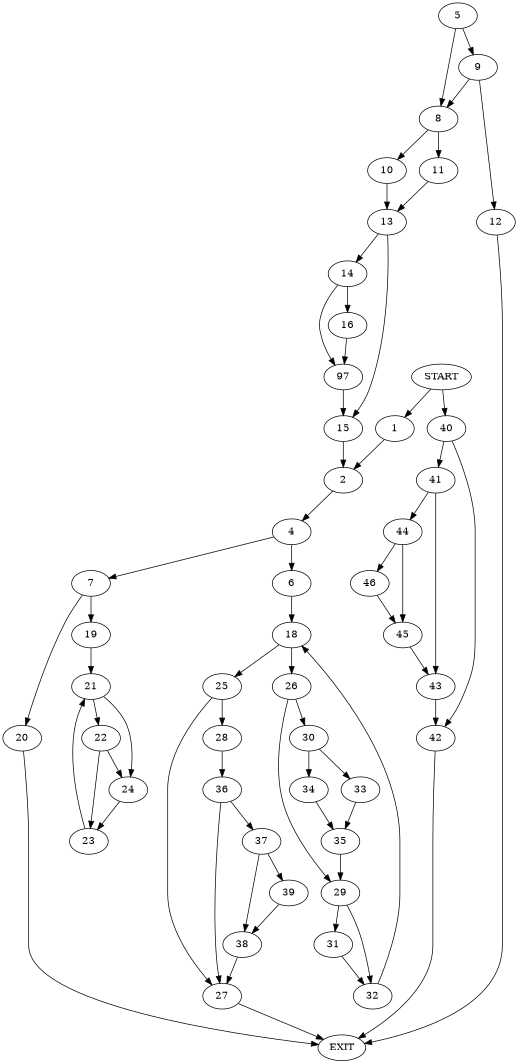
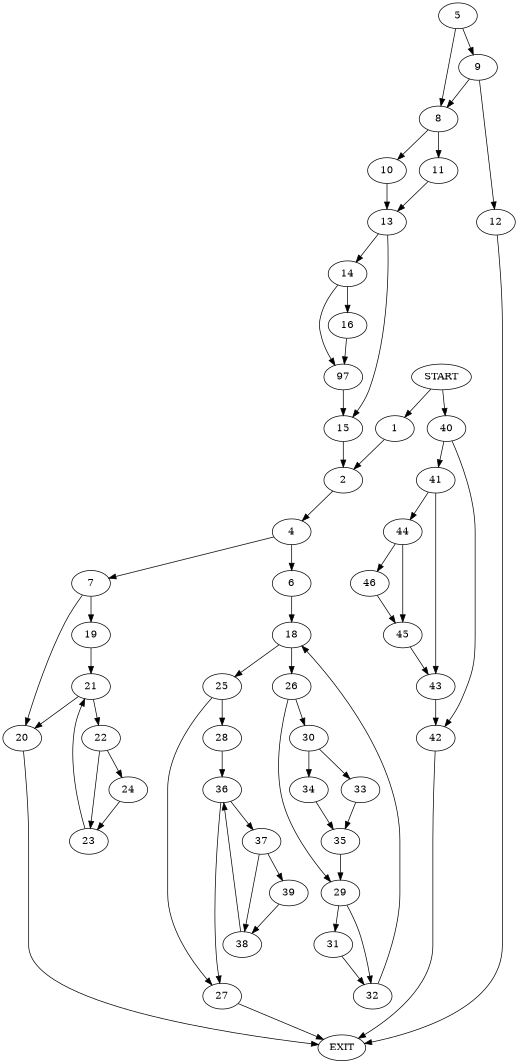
edge "21" -> "24": now "21" -> "20"
edge "38" -> "27": now "38" -> "36"
